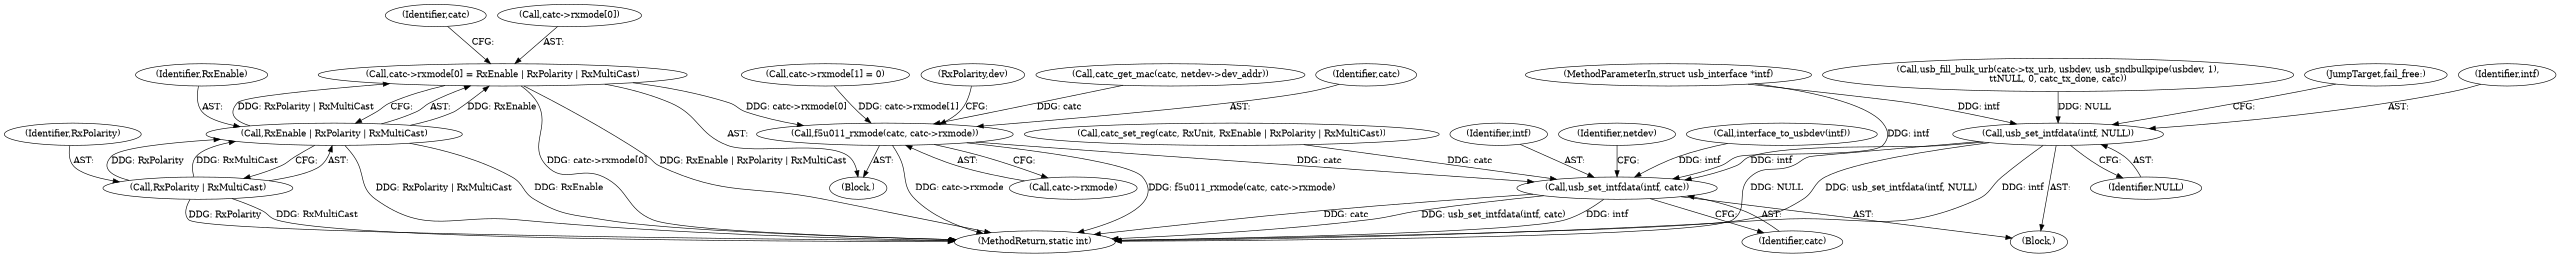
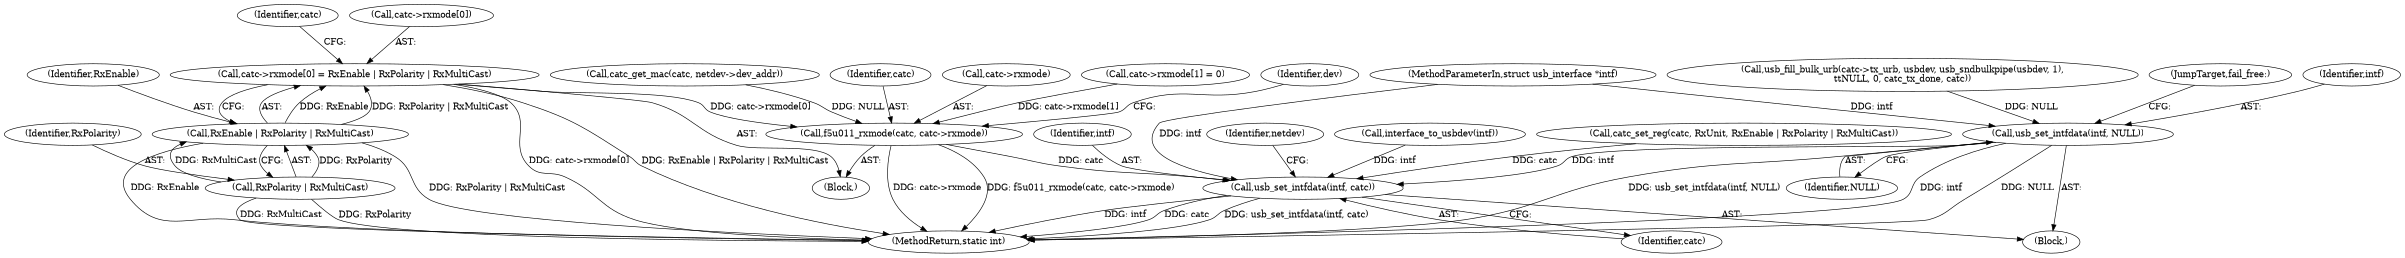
node "(RxPolarity,dev)": label "(RxPolarity,dev)" -> "(Identifier,dev)"
edge "(Call,catc_get_mac(catc, netdev->dev_addr))" -> "(Call,f5u011_rxmode(catc, catc->rxmode))": label "DDG: catc" -> "DDG: NULL"
edge "(Call,f5u011_rxmode(catc, catc->rxmode))" -> "(Call,catc->rxmode)": removed, label "CFG:"
